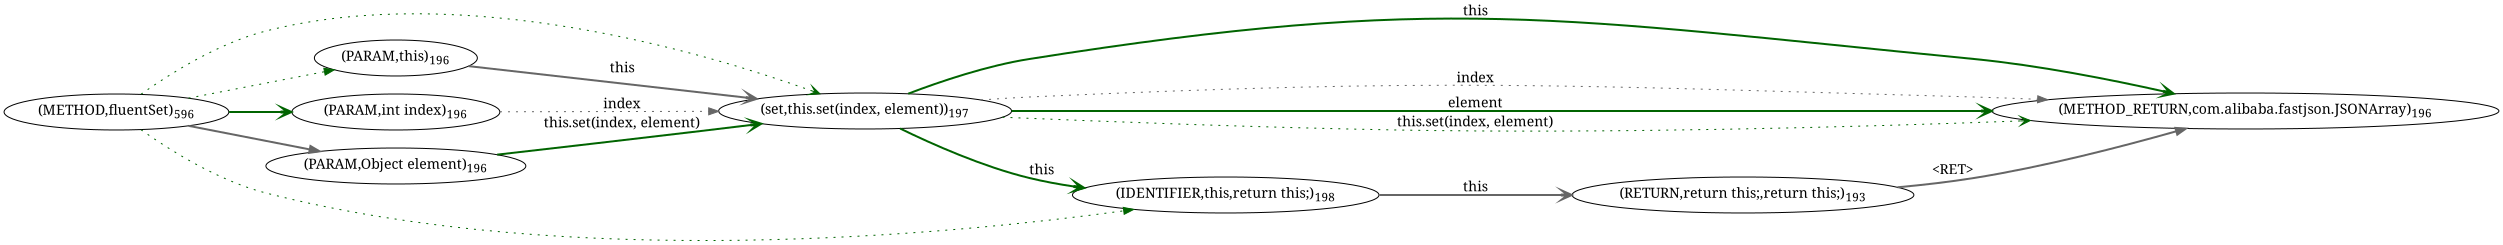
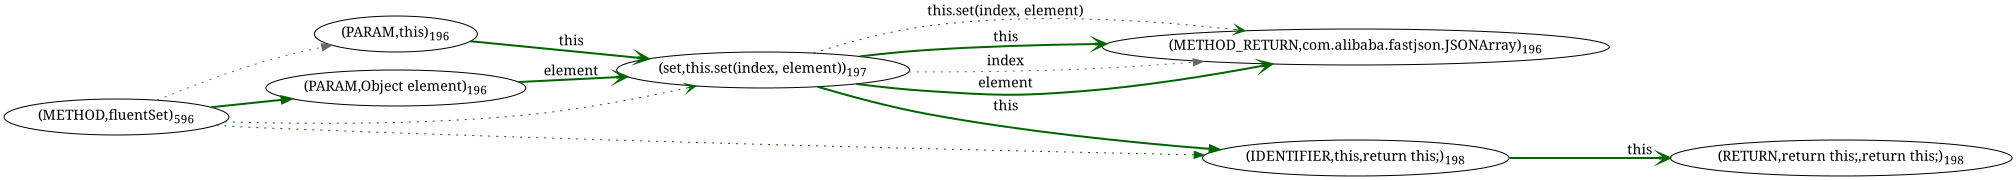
edge "(PARAM,this)" -> "(set,this.set(index, element))": color gray40 -> darkgreen
edge "(METHOD,fluentSet)" -> "(PARAM,this)": color darkgreen -> gray40
node "(PARAM,int index)": removed
edge "(PARAM,Object element)" -> "(set,this.set(index, element))": label "this.set(index, element)" -> "element"
edge "(METHOD,fluentSet)" -> "(PARAM,Object element)": color gray40 -> darkgreen
edge "(set,this.set(index, element))" -> "(IDENTIFIER,this,return this;)": arrowhead vee -> normal
edge "(RETURN,return this;,return this;)" -> "(METHOD_RETURN,com.alibaba.fastjson.JSONArray)": removed, label "<RET>"
node "(RETURN,return this;,return this;)": text "193" -> "198"
edge "(IDENTIFIER,this,return this;)" -> "(RETURN,return this;,return this;)": color gray40 -> darkgreen
